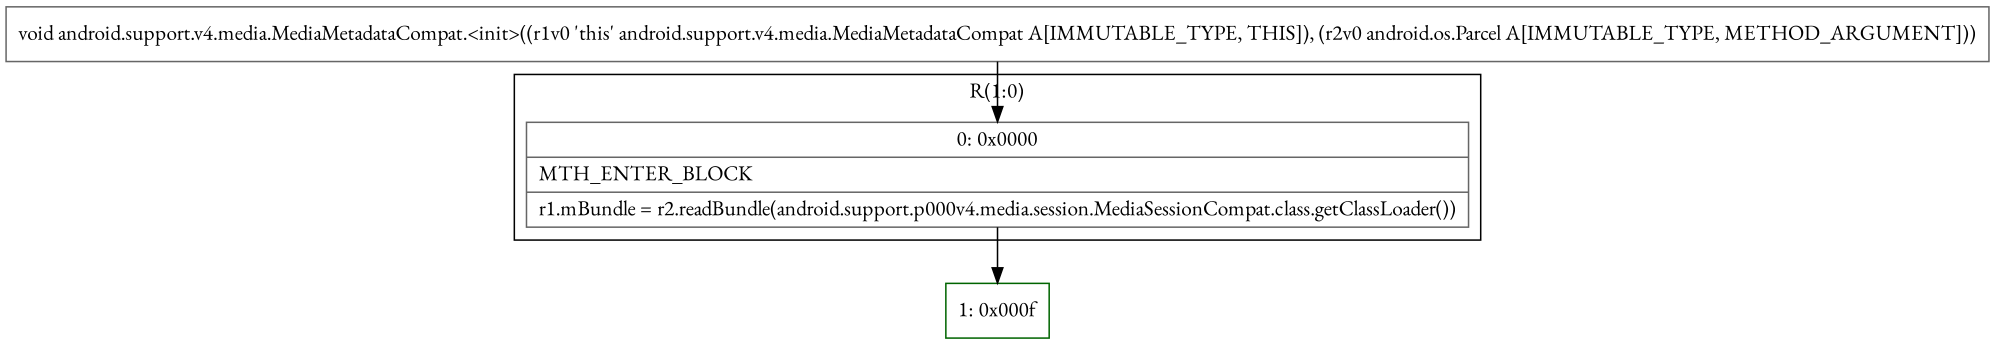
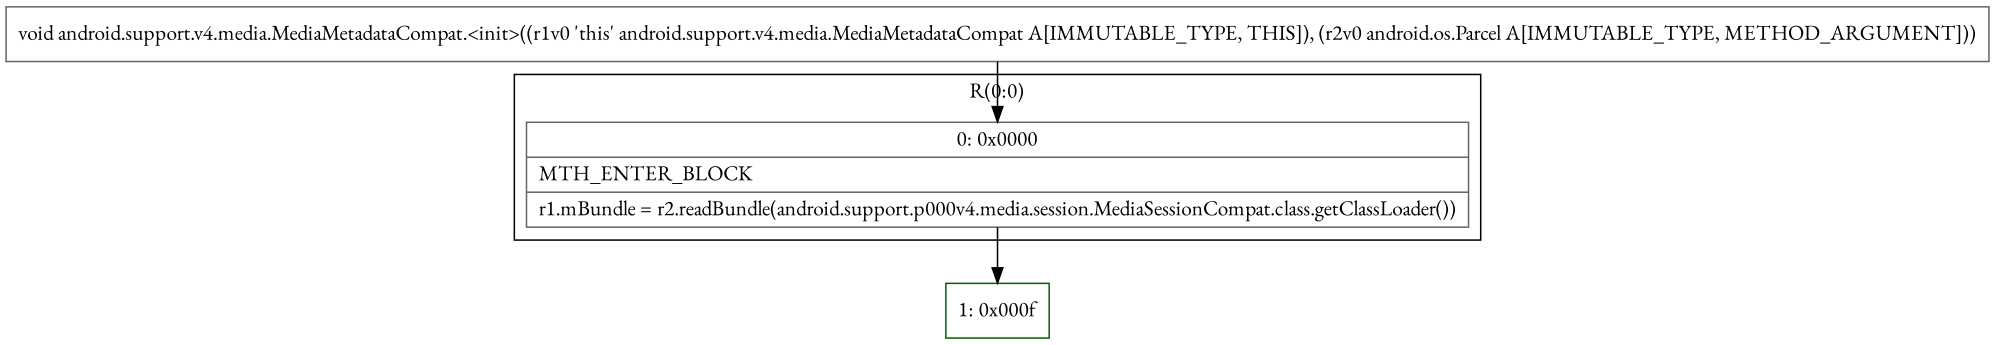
cluster "R(1:0)": label "R(1:0)" -> "R(0:0)"
